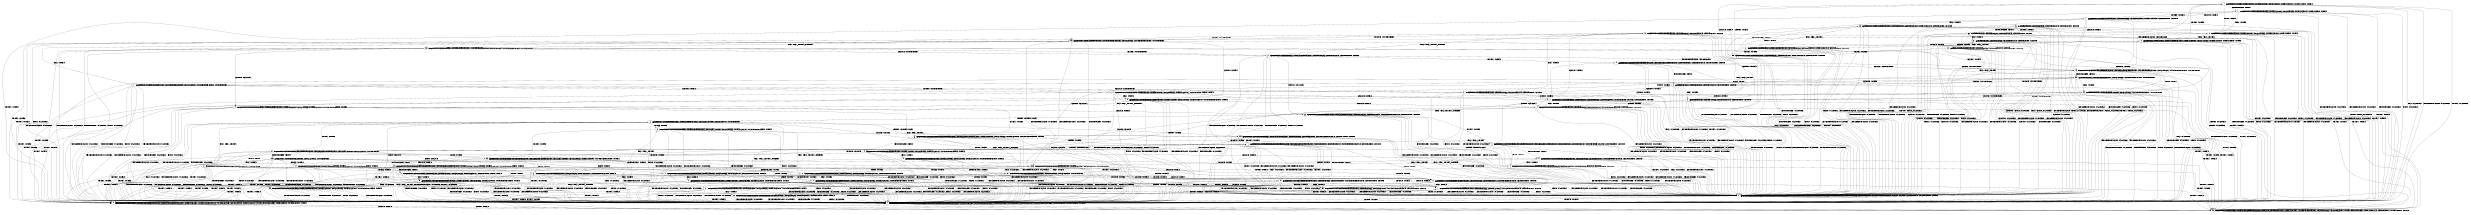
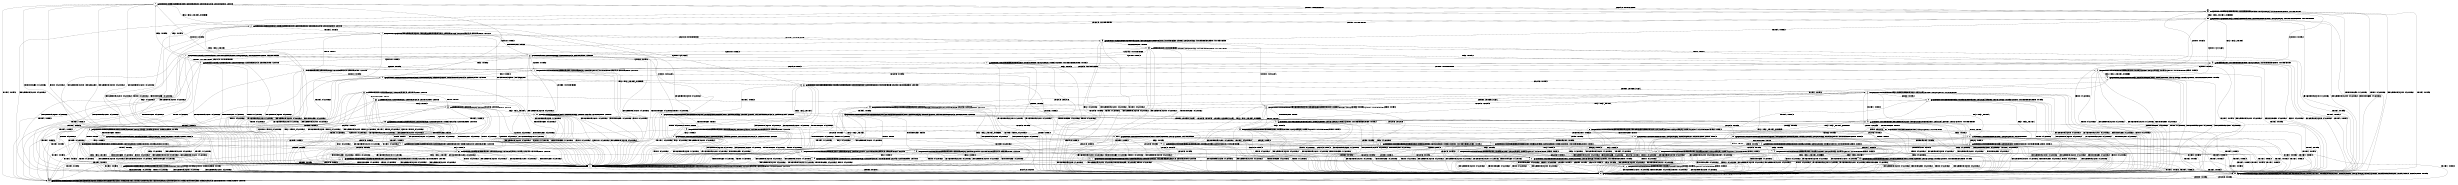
edge "ff" -> "kk": reversed
edge "yy" -> "hhh": now "yy" -> "ww"
edge "qq" -> "pp": added, label "KEXINIT / KEXINIT"
